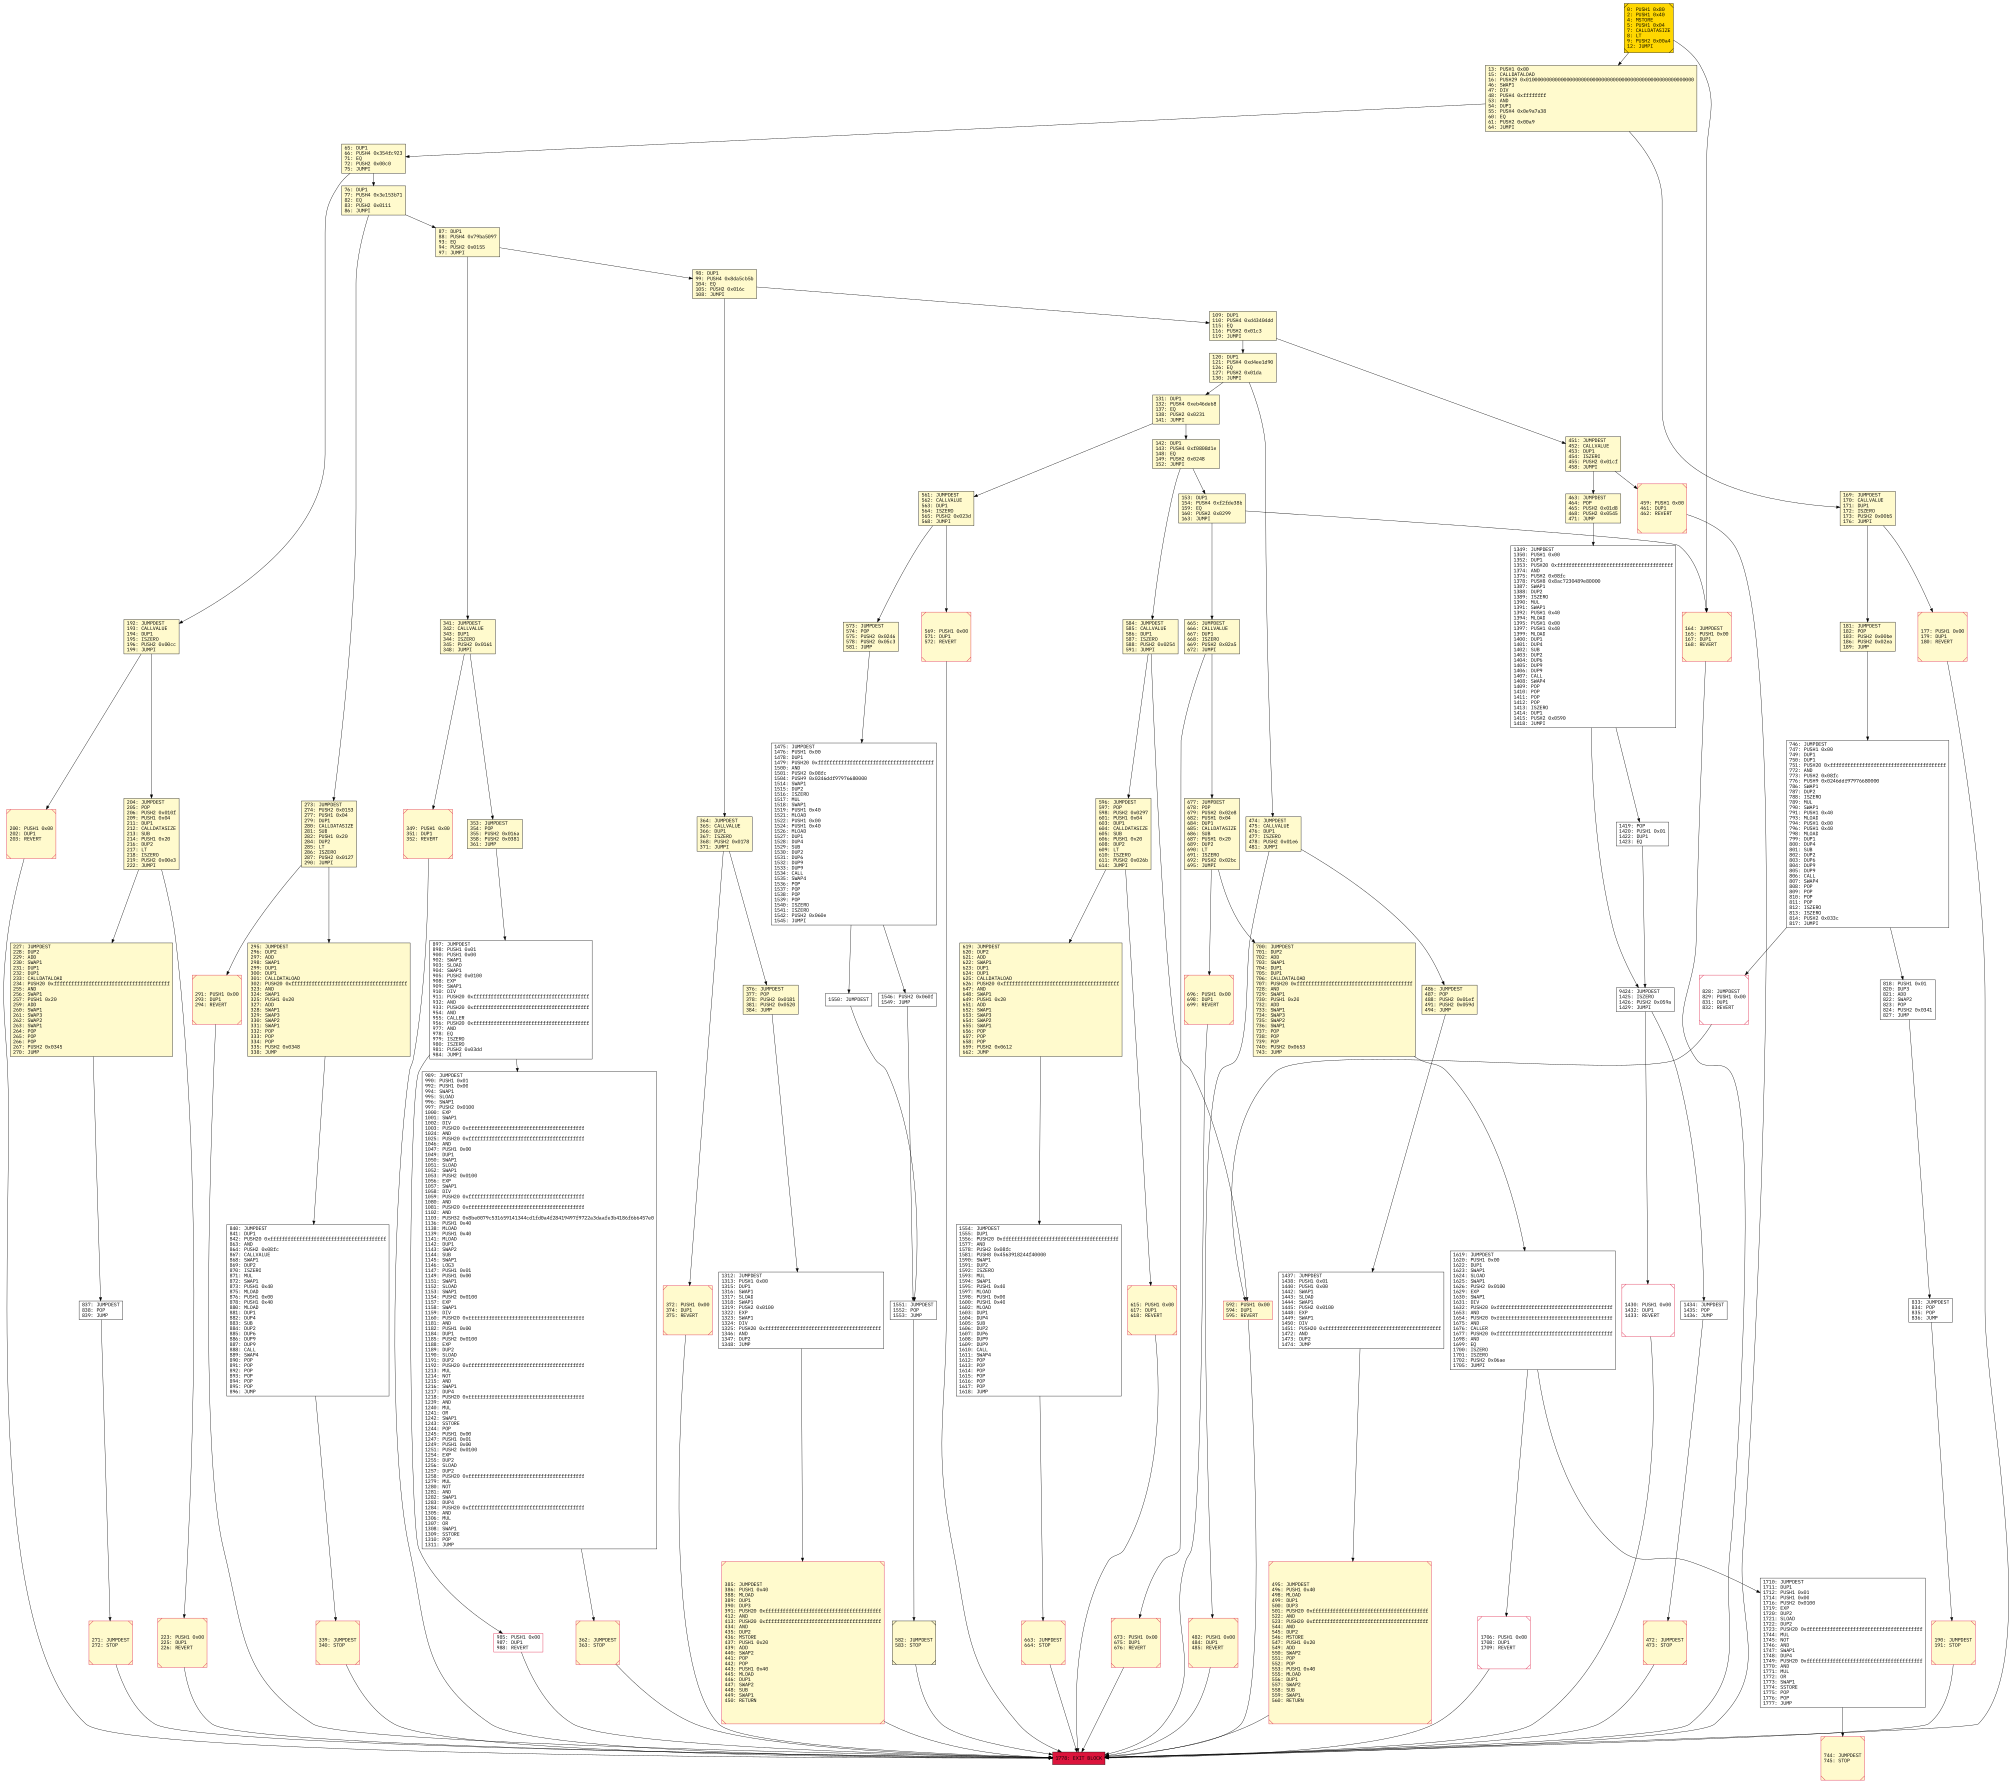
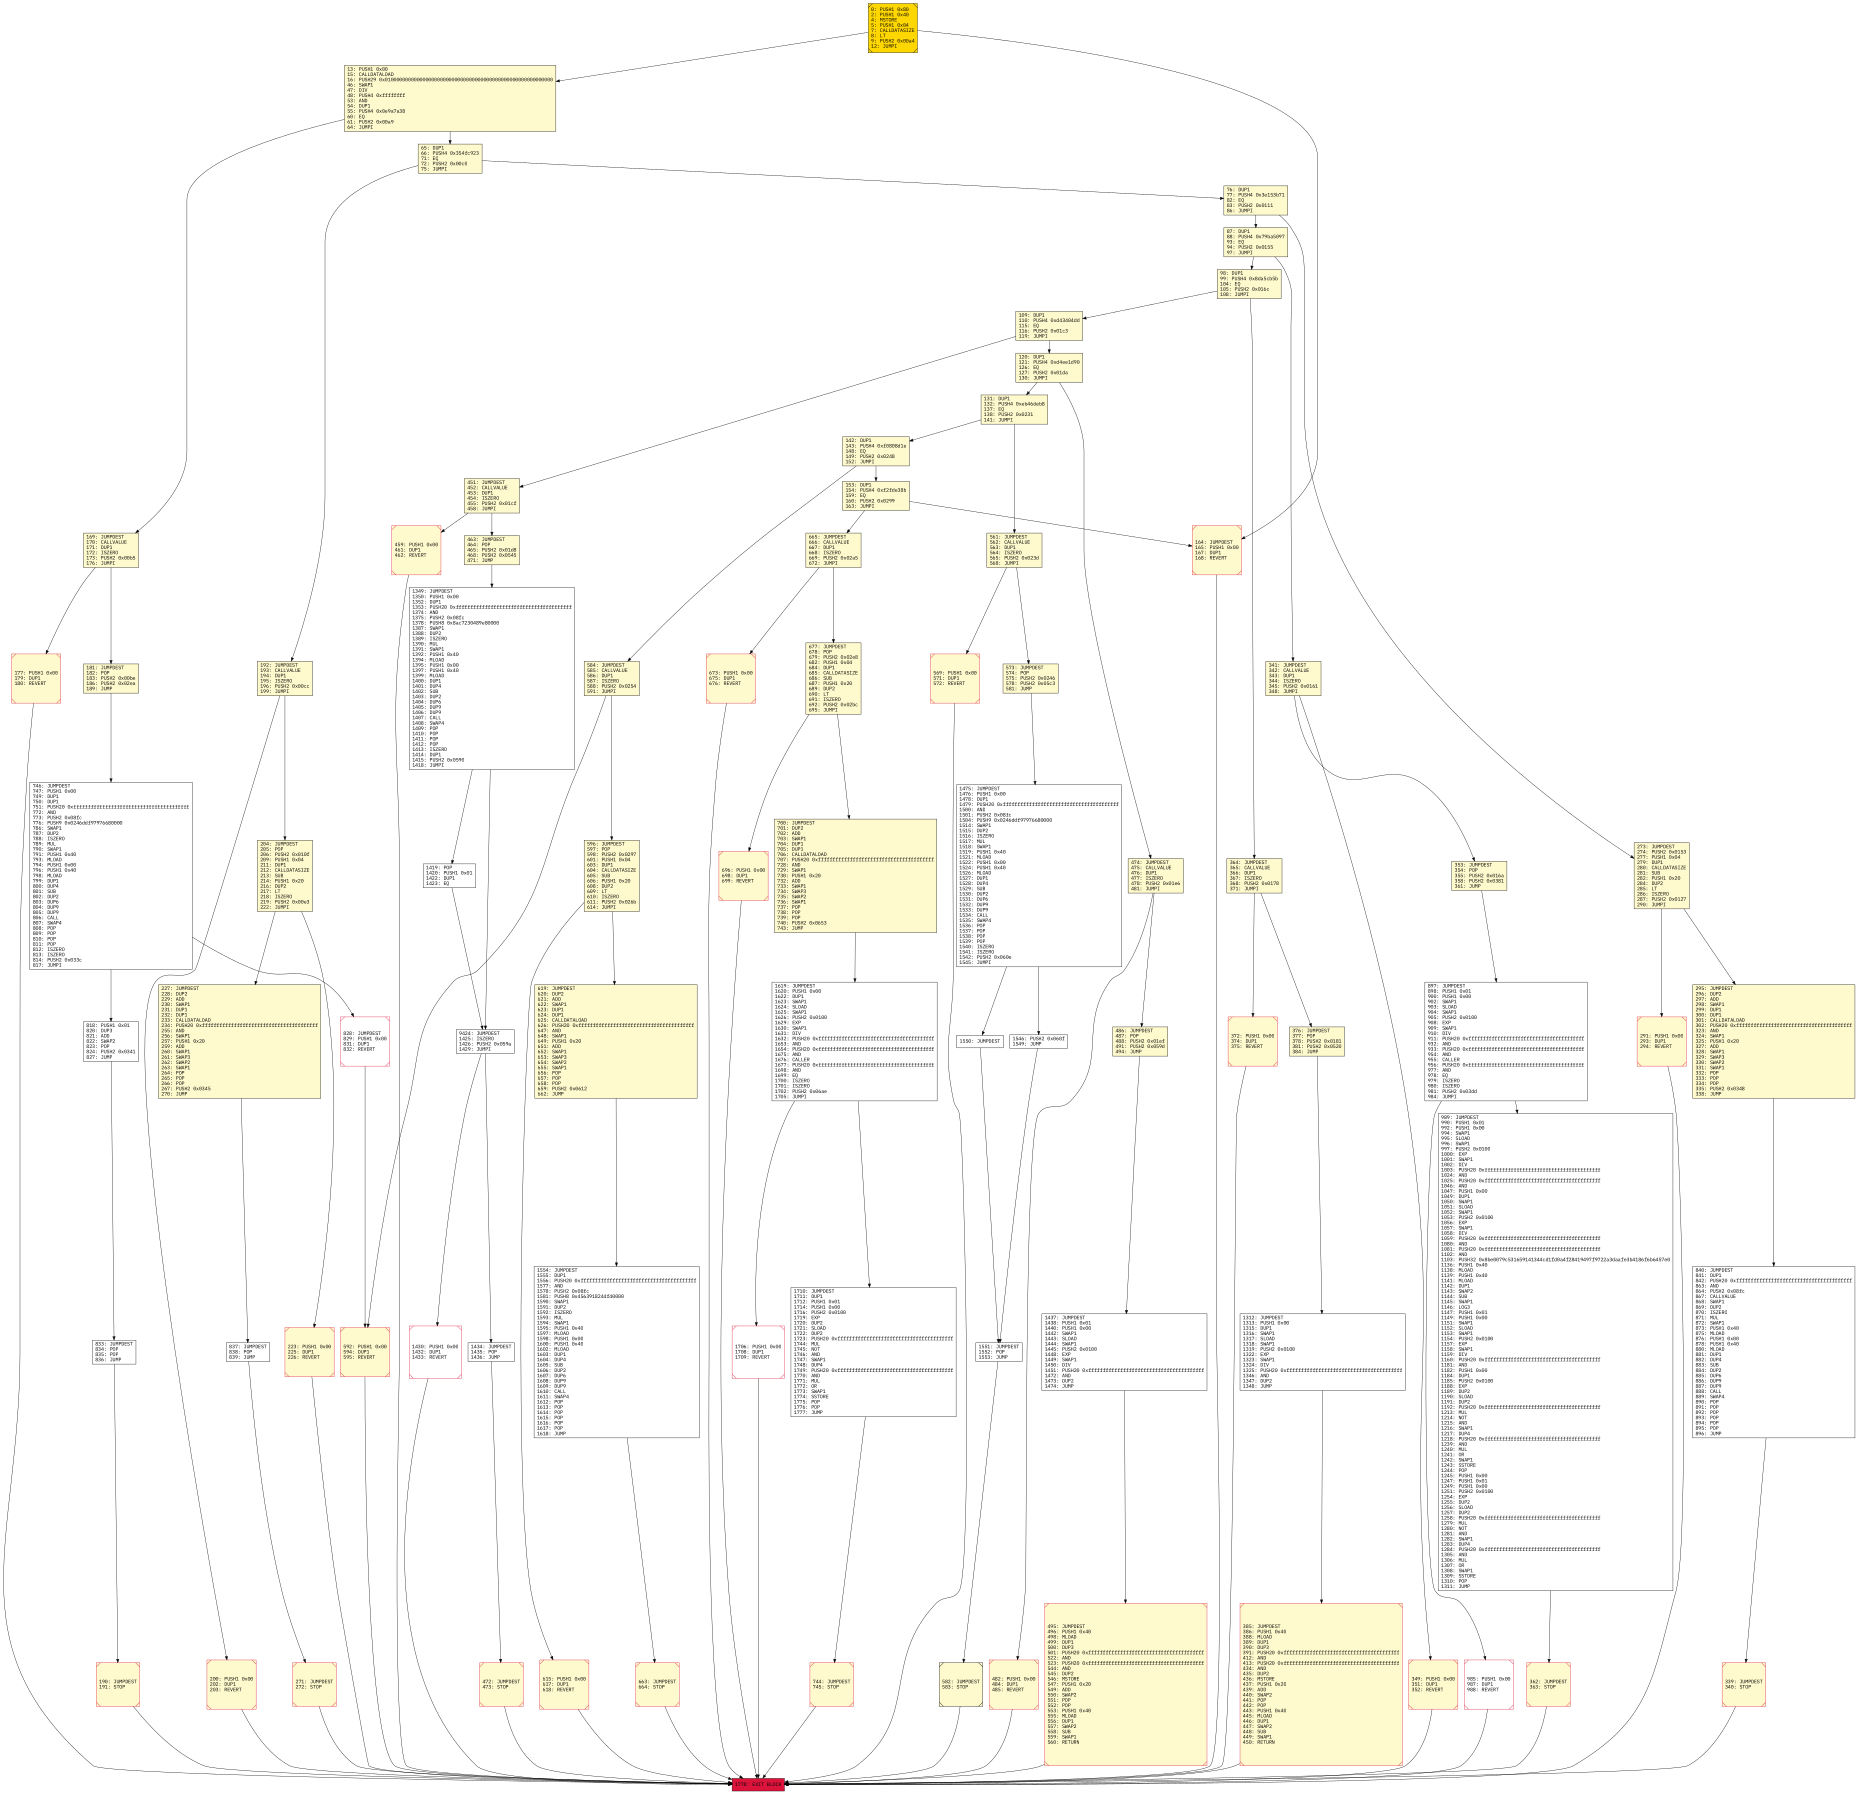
node "592: PUSH1 0x00 594: DUP1 595: REVERT": shape box -> Msquare
node "985: PUSH1 0x00 987: DUP1 988: REVERT": shape box -> Msquare
edge "744: JUMPDEST 745: STOP" -> "1778: EXIT BLOCK": added
